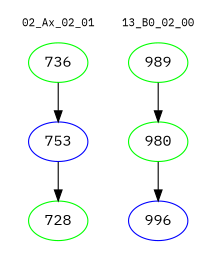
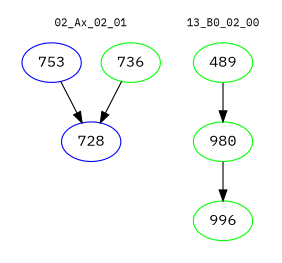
node "989": label "989" -> "489"
edge "736" -> "753": now "736" -> "728"
node "728": color green -> blue
node "996": color blue -> green
